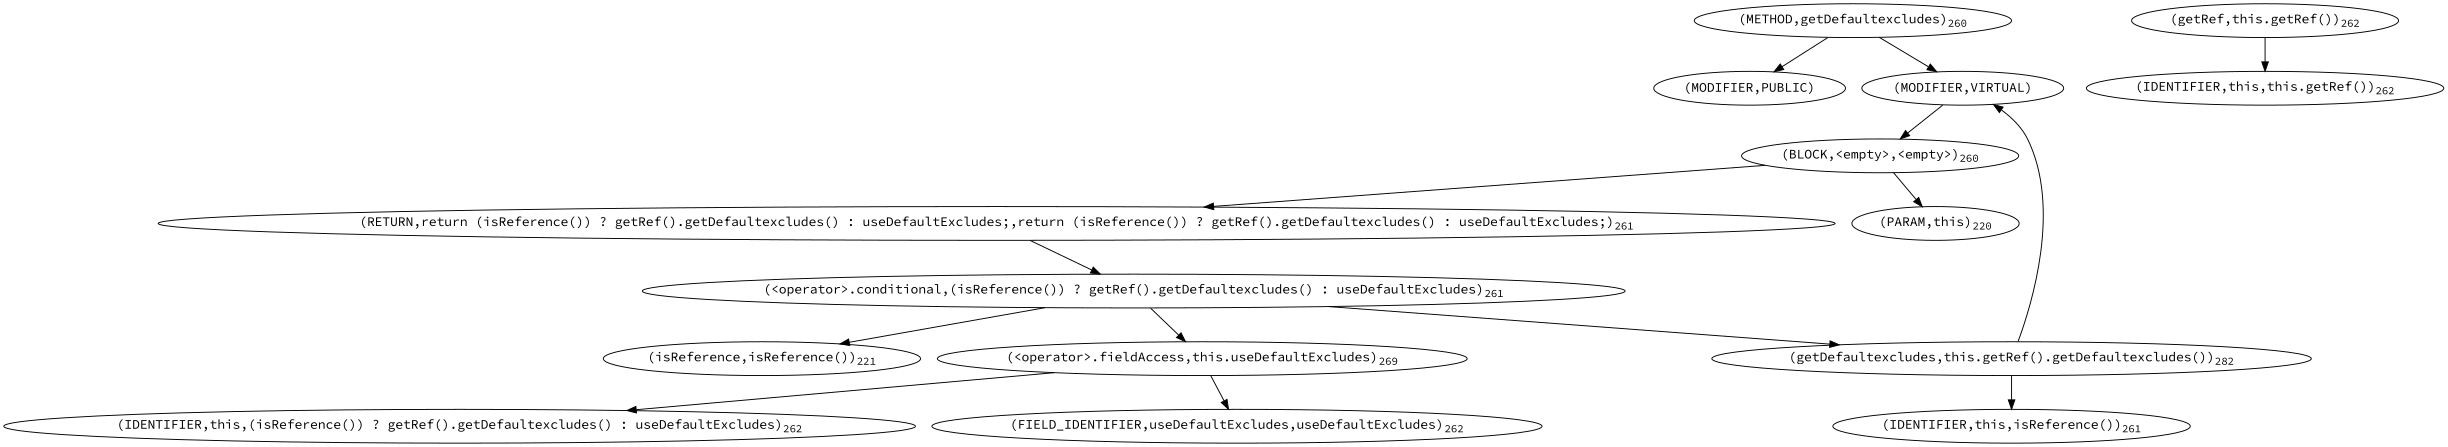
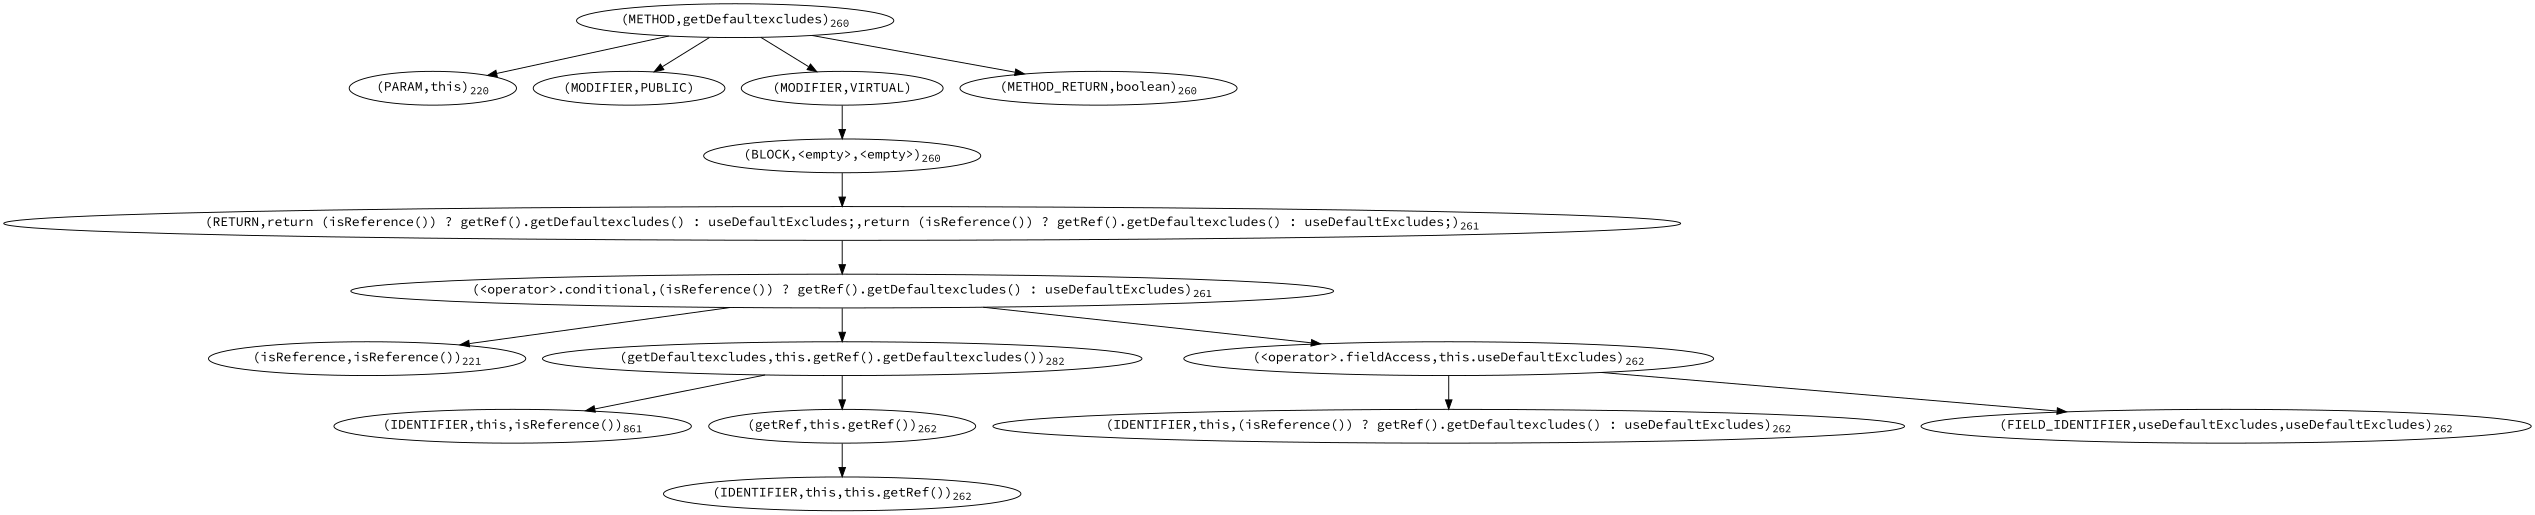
node "(METHOD_RETURN,boolean)": added
edge "(BLOCK,<empty>,<empty>)" -> "(PARAM,this)": now "(METHOD,getDefaultexcludes)" -> "(PARAM,this)"
edge "(getDefaultexcludes,this.getRef().getDefaultexcludes())" -> "(MODIFIER,VIRTUAL)": now "(getDefaultexcludes,this.getRef().getDefaultexcludes())" -> "(getRef,this.getRef())"
node "(<operator>.fieldAccess,this.useDefaultExcludes)": text "269" -> "262"
node "(IDENTIFIER,this,isReference())": text "261" -> "861"
